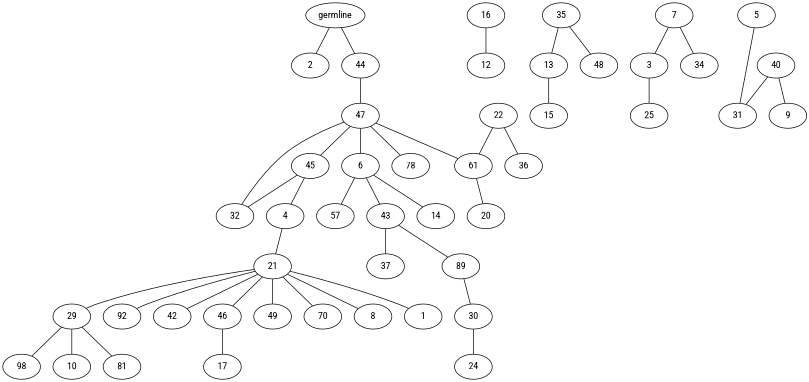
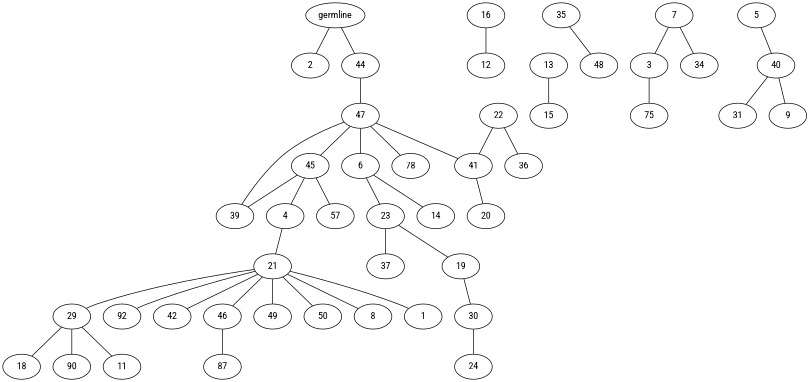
edge "35" -- "13": removed
edge "5" -- "31": now "5" -- "40"
node "25": label "25" -> "75"
node "61": label "61" -> "41"
edge "6" -- "57": now "45" -- "57"
node "32": label "32" -> "39"
node "43": label "43" -> "23"
node "89": label "89" -> "19"
node "70": label "70" -> "50"
node "98": label "98" -> "18"
node "10": label "10" -> "90"
node "81": label "81" -> "11"
node "17": label "17" -> "87"
